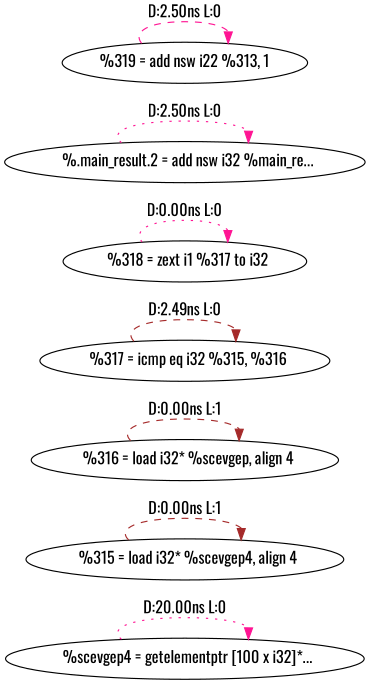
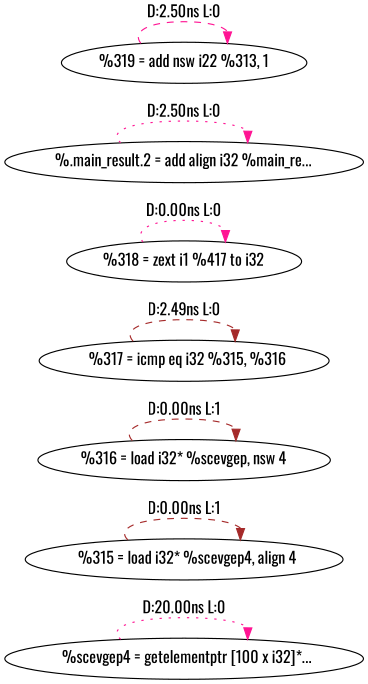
node "%.main_result.2 = add nsw i32 %main_re...": label "%.main_result.2 = add nsw i32 %main_re..." -> "%.main_result.2 = add align i32 %main_re..."
node "%318 = zext i1 %317 to i32": label "%318 = zext i1 %317 to i32" -> "%318 = zext i1 %417 to i32"
node "%316 = load i32* %scevgep, align 4": label "%316 = load i32* %scevgep, align 4" -> "%316 = load i32* %scevgep, nsw 4"
